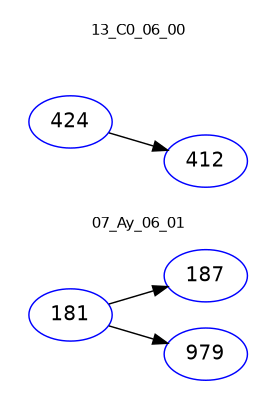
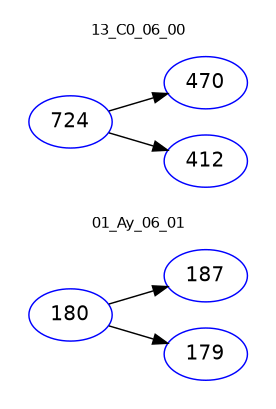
node "470": added
node "424": label "424" -> "724"
cluster "07_Ay_06_01": label "07_Ay_06_01" -> "01_Ay_06_01"
node "181": label "181" -> "180"
node "979": label "979" -> "179"
